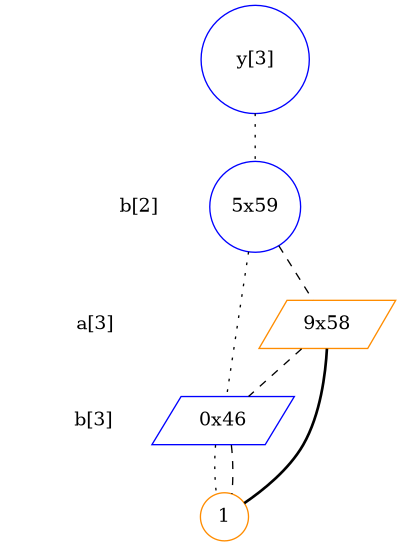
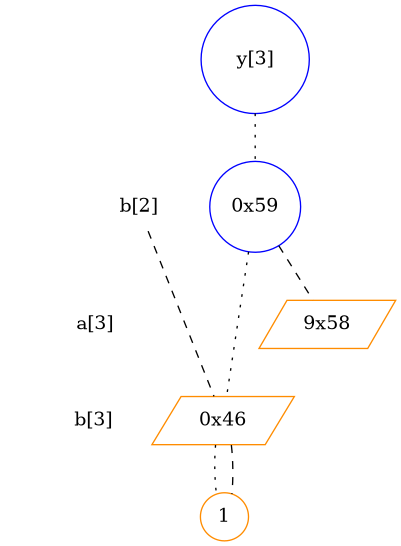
node "5x59": label "5x59" -> "0x59"
edge "9x58" -- "0x46": now "b[2]" -- "0x46"
node "0x46": color blue -> darkorange
edge "9x58" -- "1": removed
